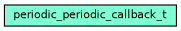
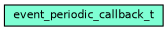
node "periodic_periodic_callback_t": label "periodic_periodic_callback_t" -> "event_periodic_callback_t"
